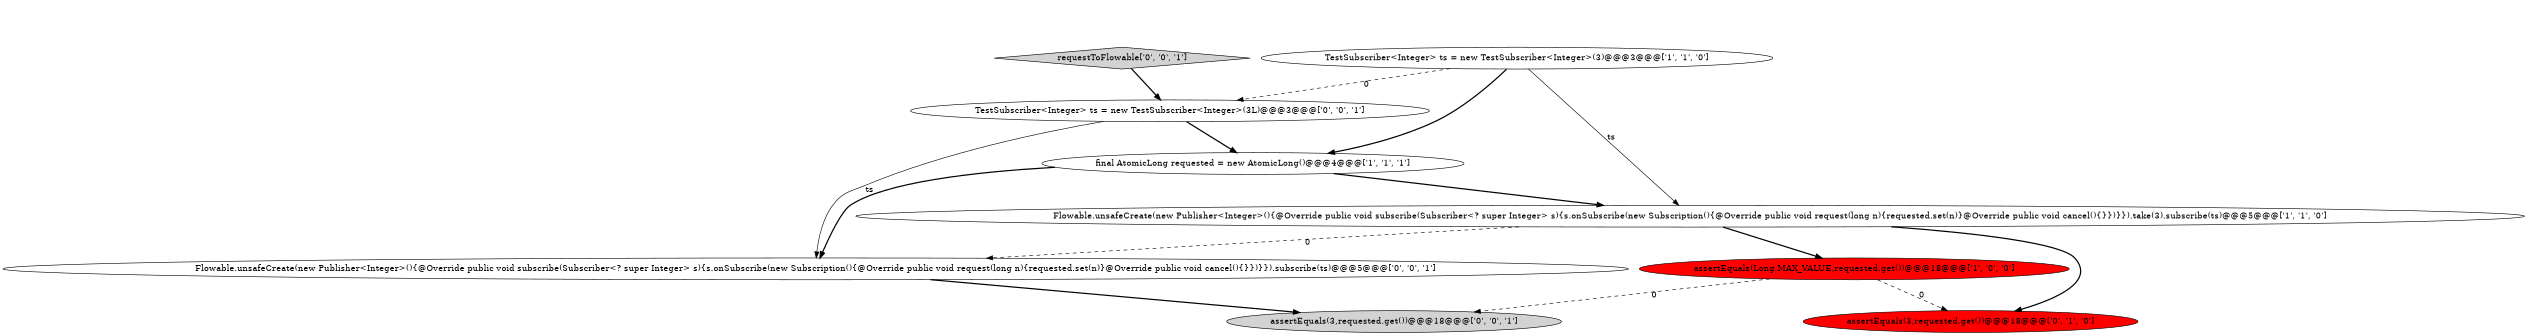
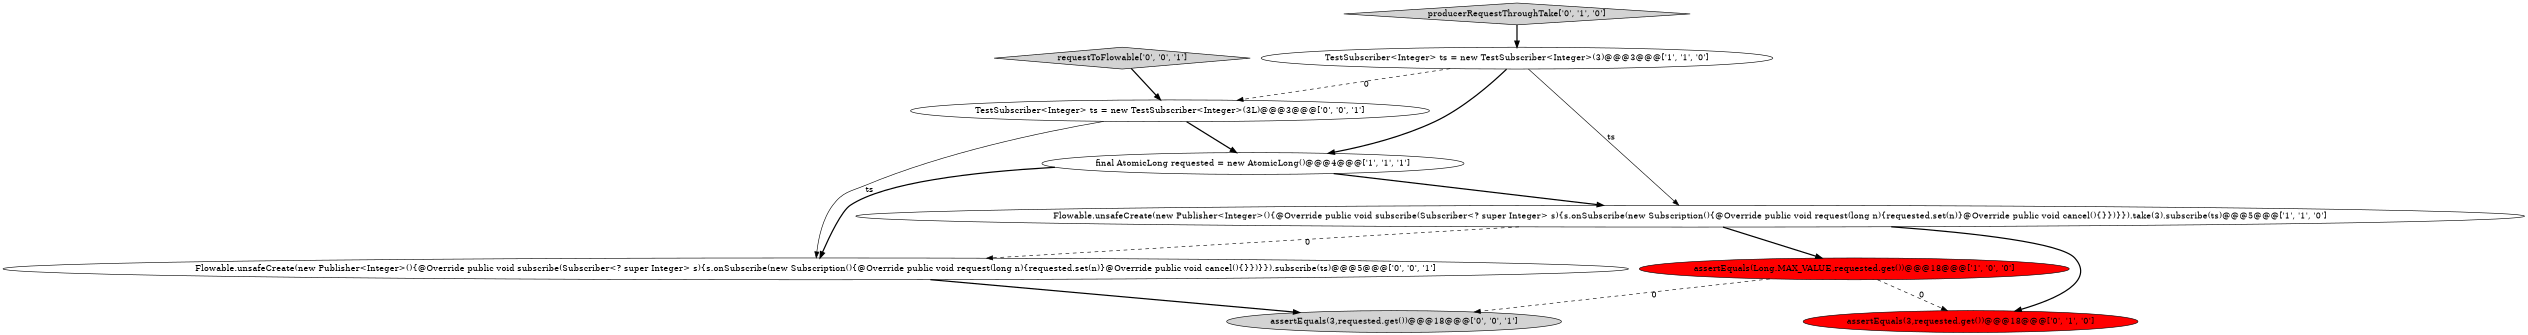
node "producerRequestThroughTake['0', '1', '0']": added
